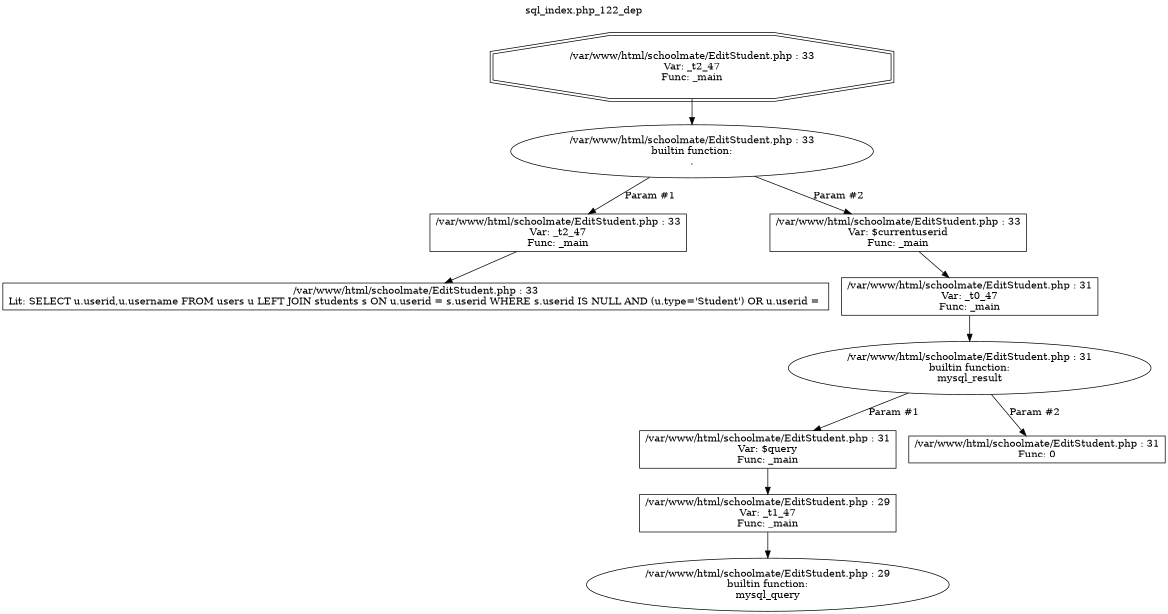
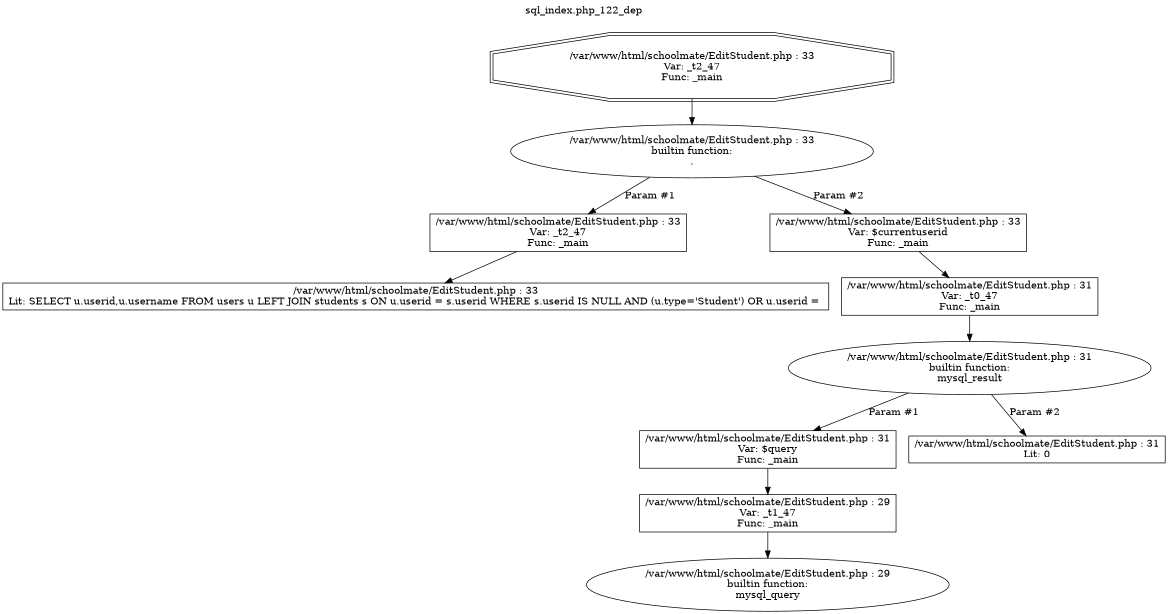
node "/var/www/html/schoolmate/EditStudent.php : 31 Func: 0": label "/var/www/html/schoolmate/EditStudent.php : 31 Func: 0" -> "/var/www/html/schoolmate/EditStudent.php : 31 Lit: 0"
